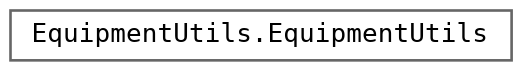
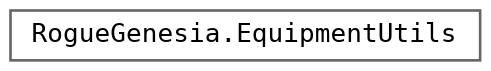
node "EquipmentUtils.EquipmentUtils": label "EquipmentUtils.EquipmentUtils" -> "RogueGenesia.EquipmentUtils"
